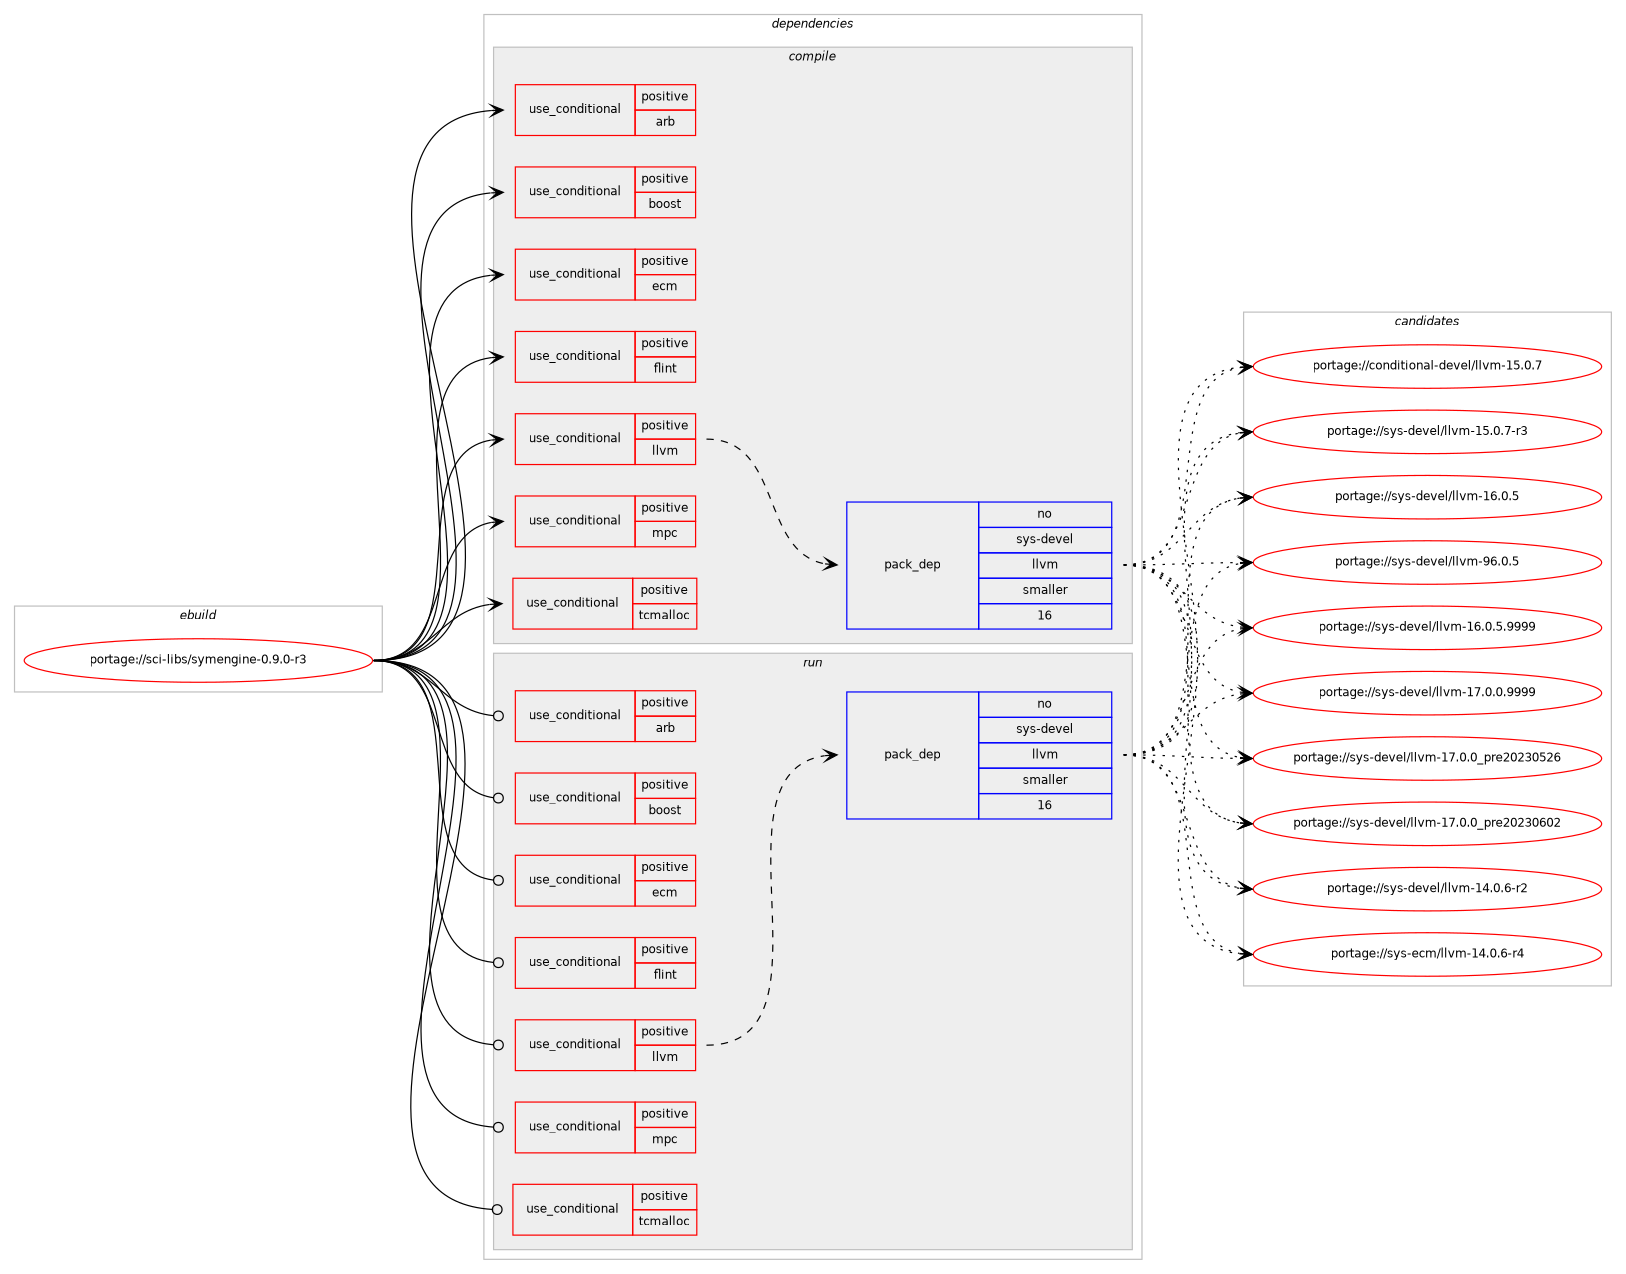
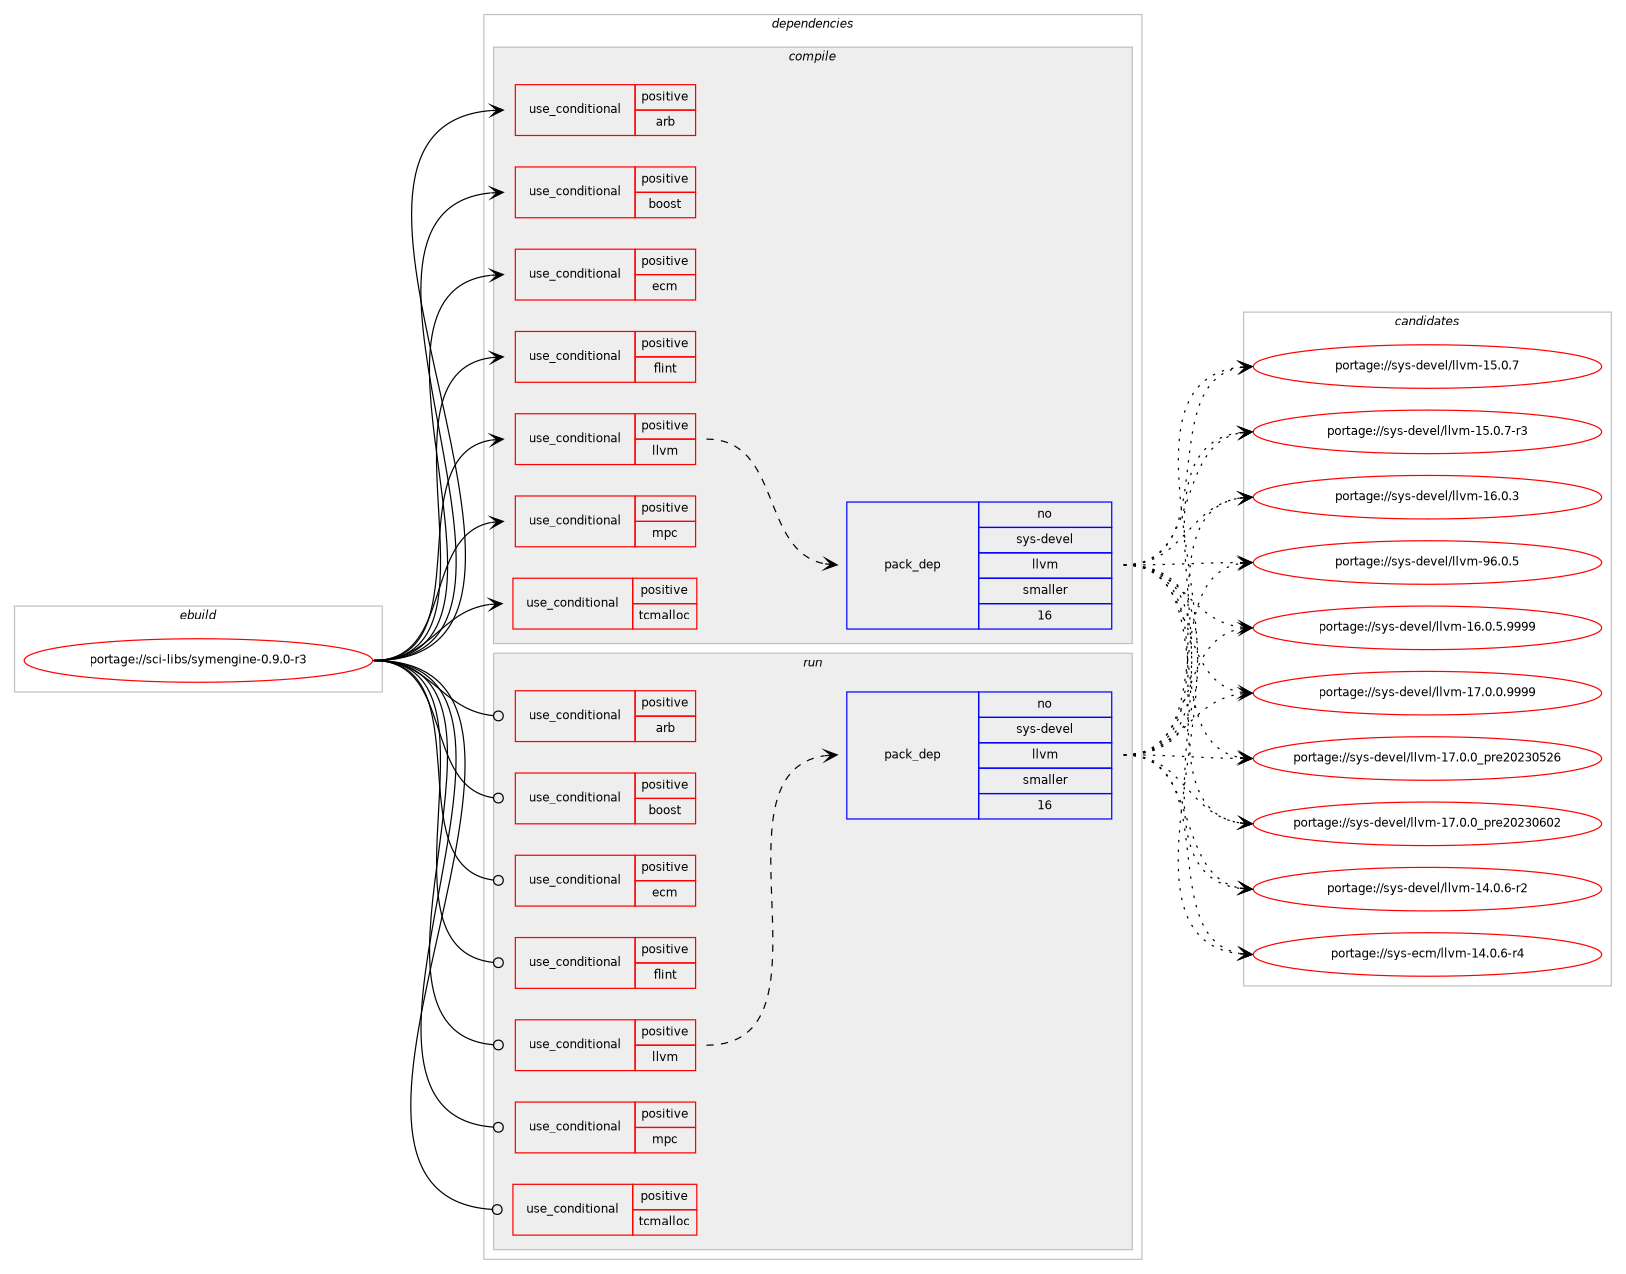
node "portage://conditional-devel/llvm-15.0.7": label "portage://conditional-devel/llvm-15.0.7" -> "portage://sys-devel/llvm-15.0.7"
node "portage://sys-devel/llvm-16.0.5": label "portage://sys-devel/llvm-16.0.5" -> "portage://sys-devel/llvm-16.0.3"
